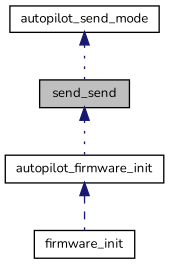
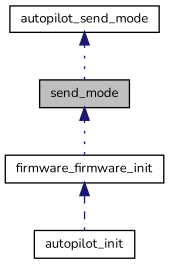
node "send_send": label "send_send" -> "send_mode"
node "autopilot_firmware_init": label "autopilot_firmware_init" -> "firmware_firmware_init"
node "firmware_init": label "firmware_init" -> "autopilot_init"
